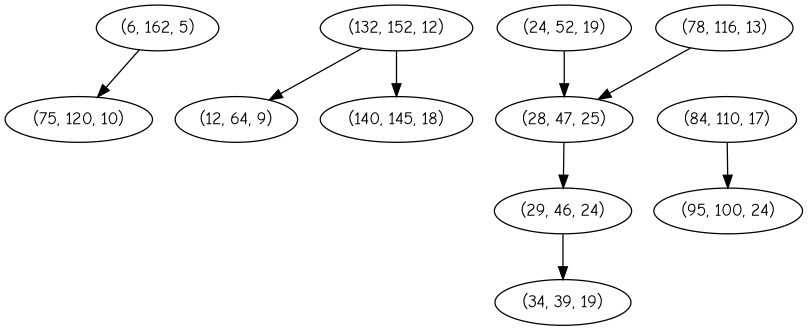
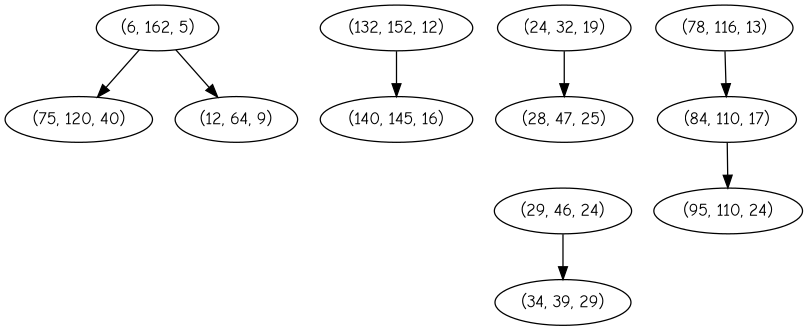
node "(24, 52, 19)": label "(24, 52, 19)" -> "(24, 32, 19)"
edge "(132, 152, 12)" -> "(12, 64, 9)": now "(6, 162, 5)" -> "(12, 64, 9)"
edge "(78, 116, 13)" -> "(28, 47, 25)": now "(78, 116, 13)" -> "(84, 110, 17)"
node "(75, 120, 10)": label "(75, 120, 10)" -> "(75, 120, 40)"
node "(140, 145, 18)": label "(140, 145, 18)" -> "(140, 145, 16)"
edge "(28, 47, 25)" -> "(29, 46, 24)": removed
node "(95, 100, 24)": label "(95, 100, 24)" -> "(95, 110, 24)"
node "(34, 39, 19)": label "(34, 39, 19)" -> "(34, 39, 29)"
